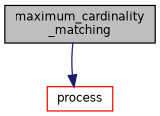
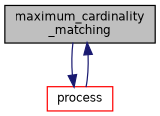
edge "process" -> "maximum_cardinality _matching": added
